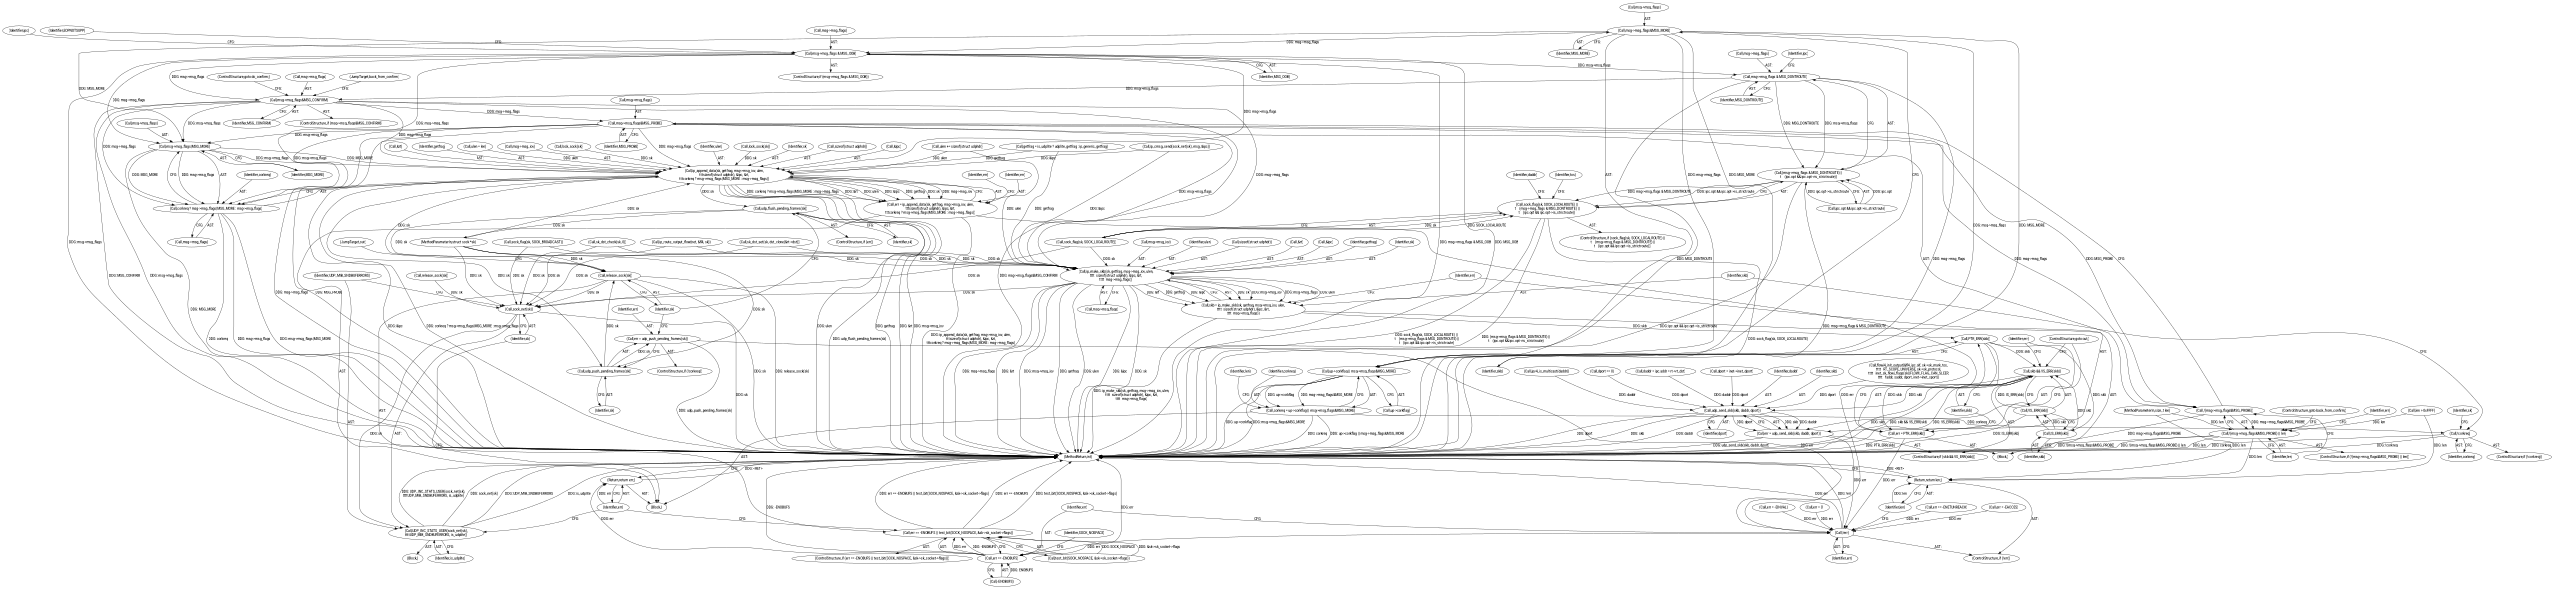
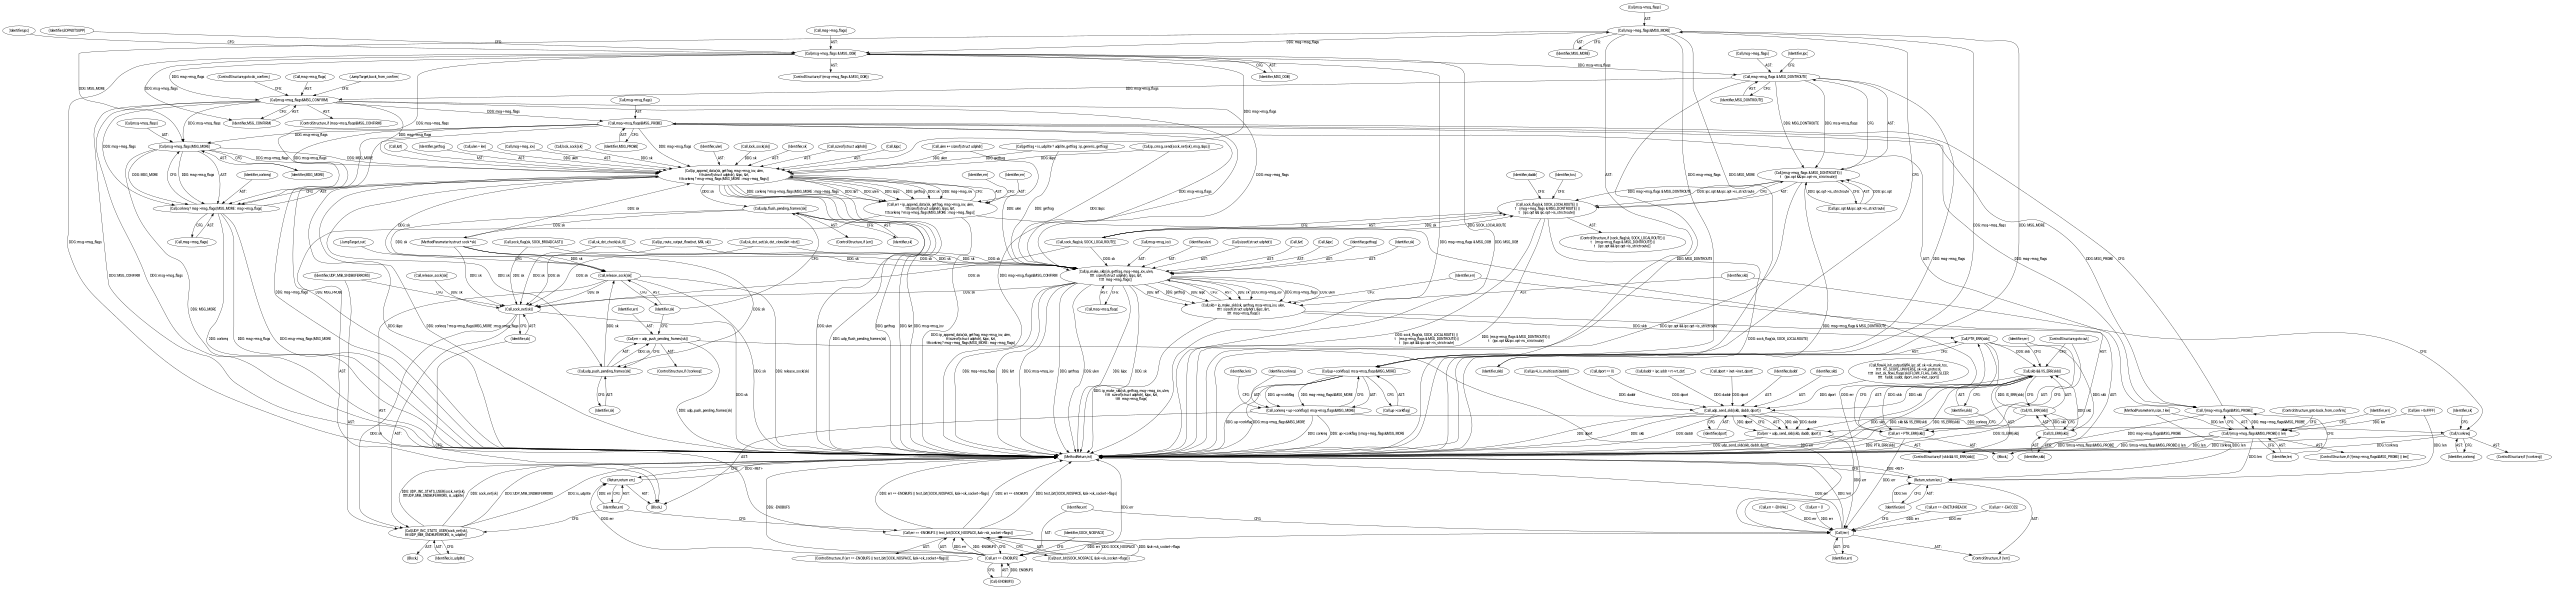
edge "(Call,msg->msg_flags & MSG_OOB)" -> "(Call,msg->msg_flags|MSG_MORE)": now "(Call,msg->msg_flags & MSG_OOB)" -> "(Identifier,MSG_CONFIRM)"
